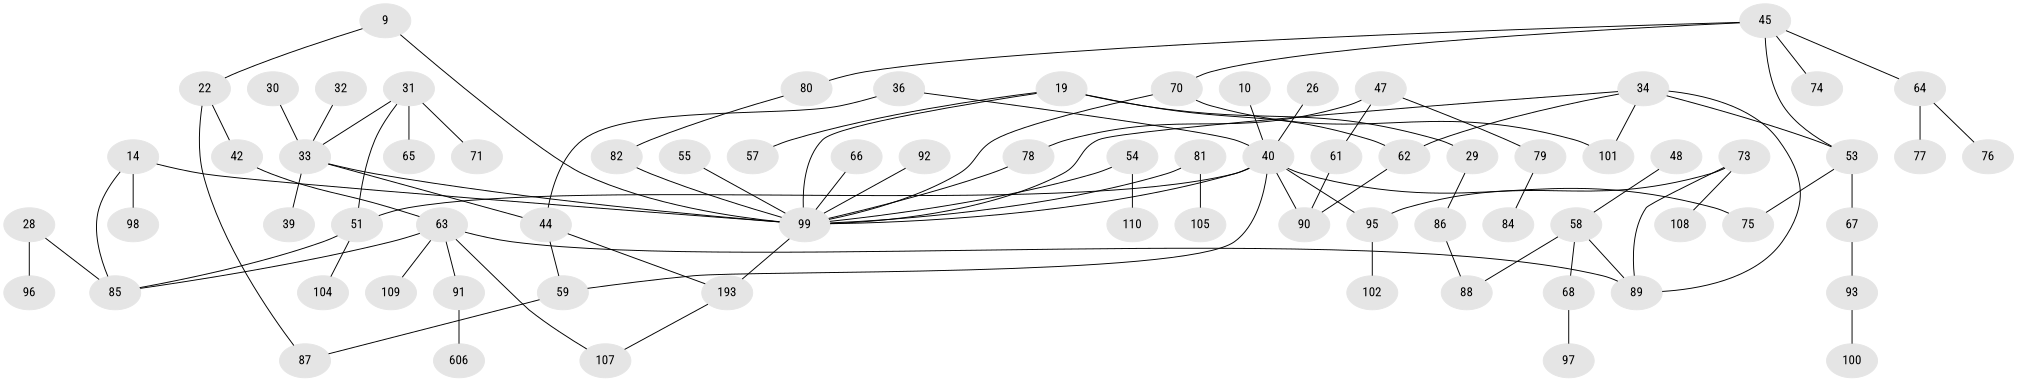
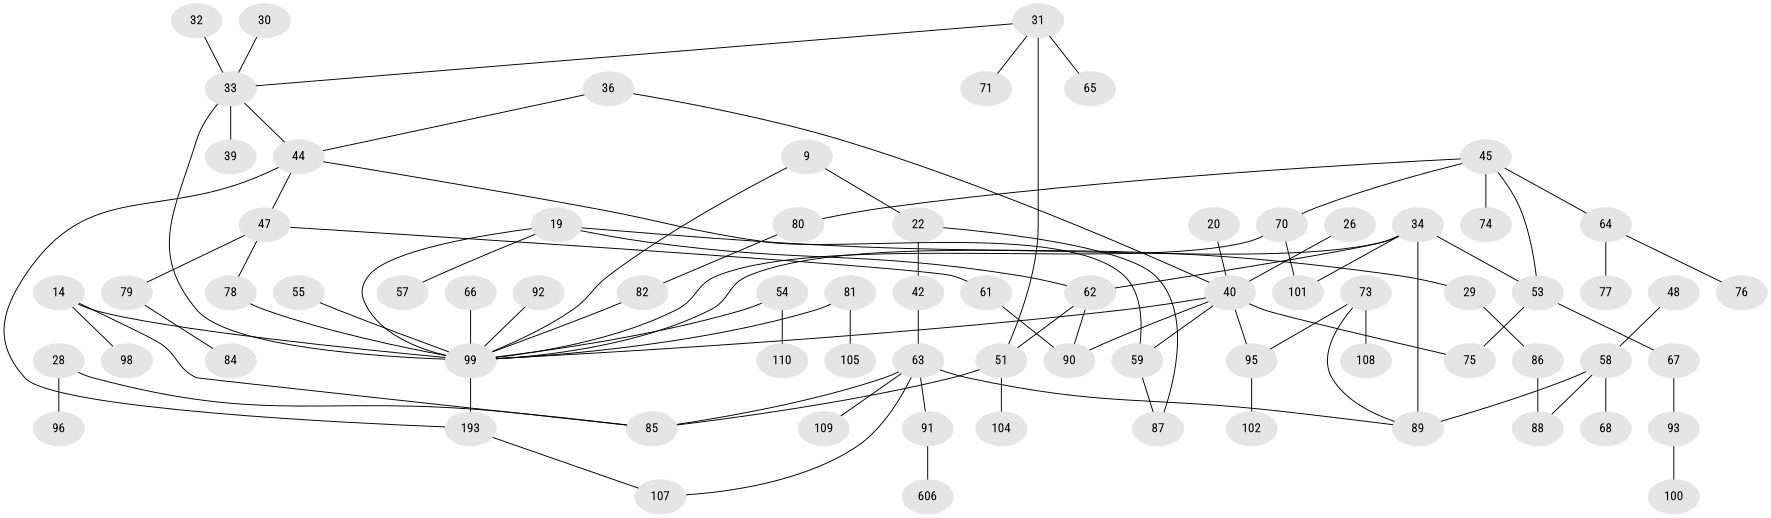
node "10": label "10" -> "20"
edge "44" -- "47": added
edge "40" -- "51": now "62" -- "51"
node "97": removed
